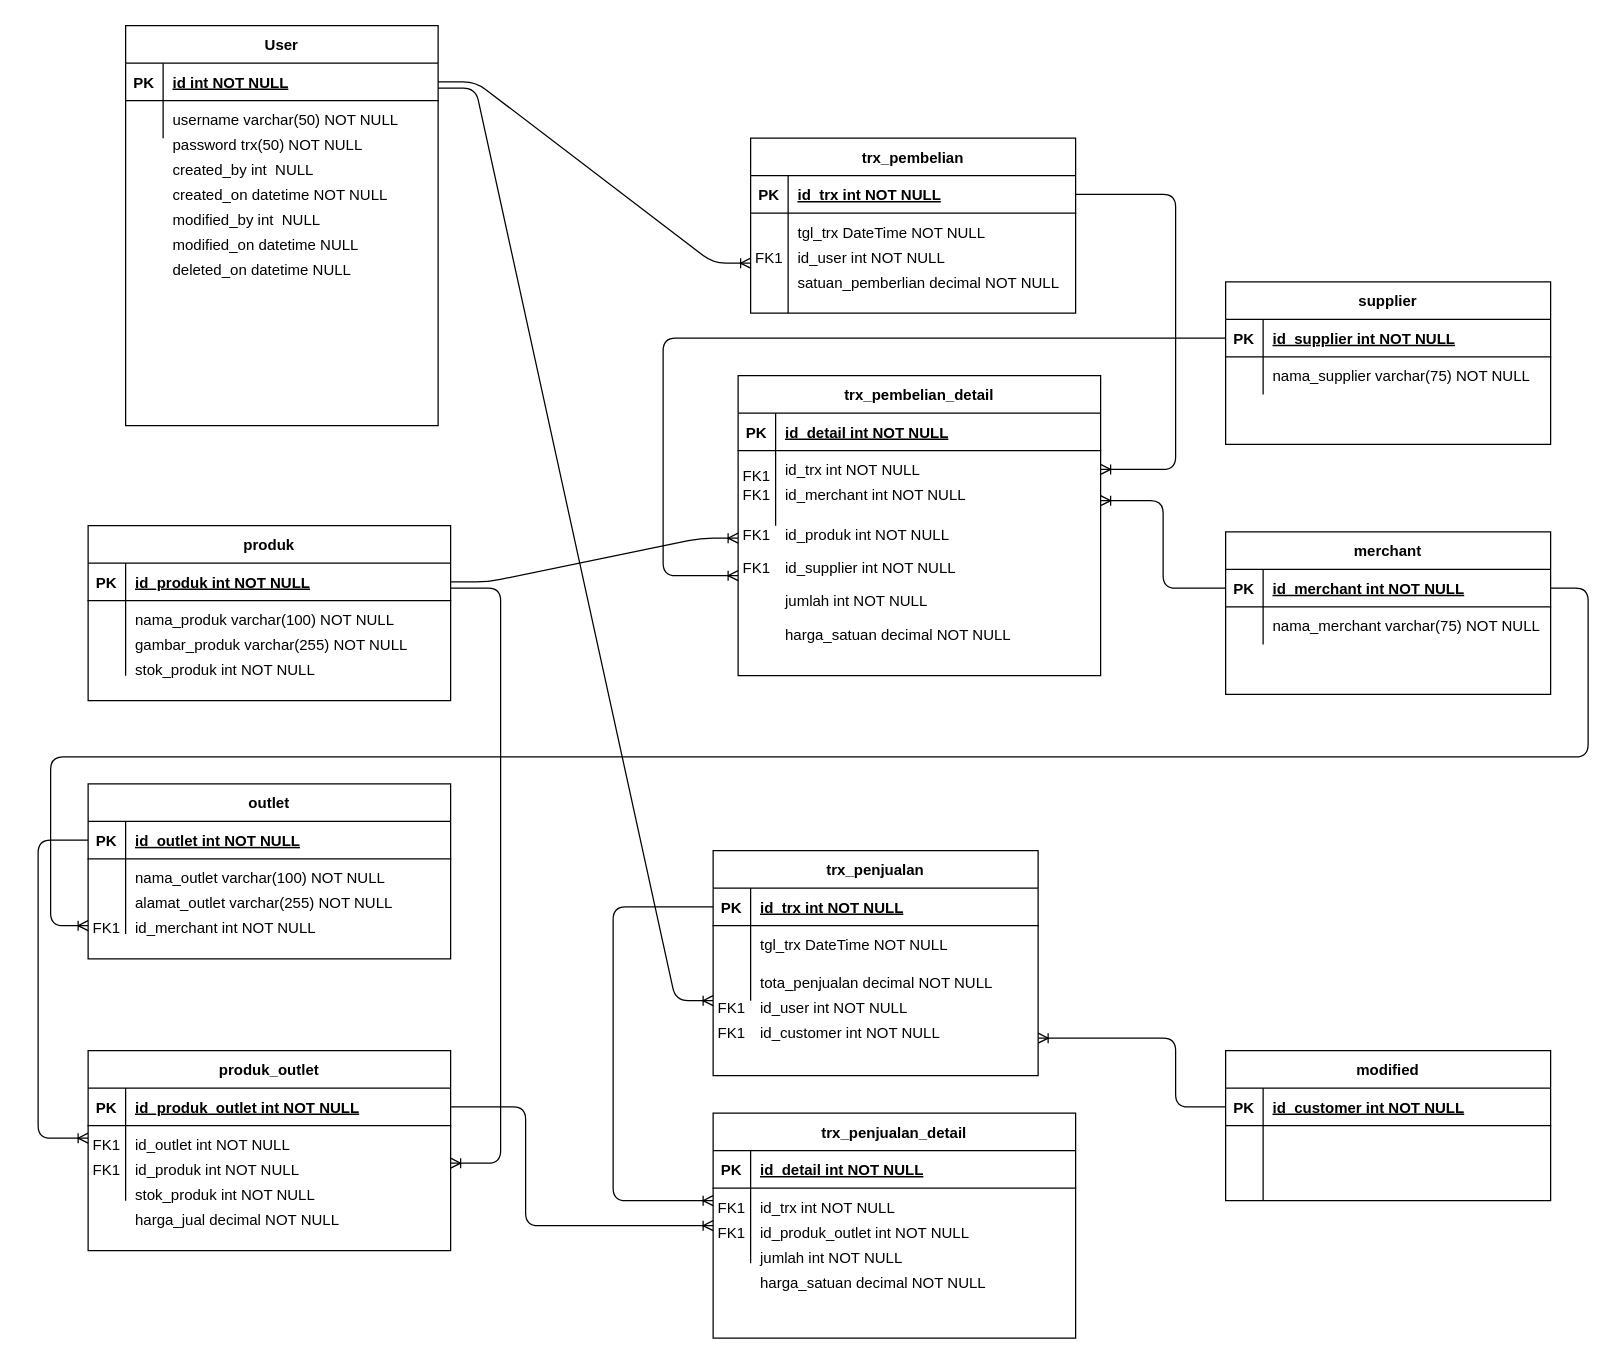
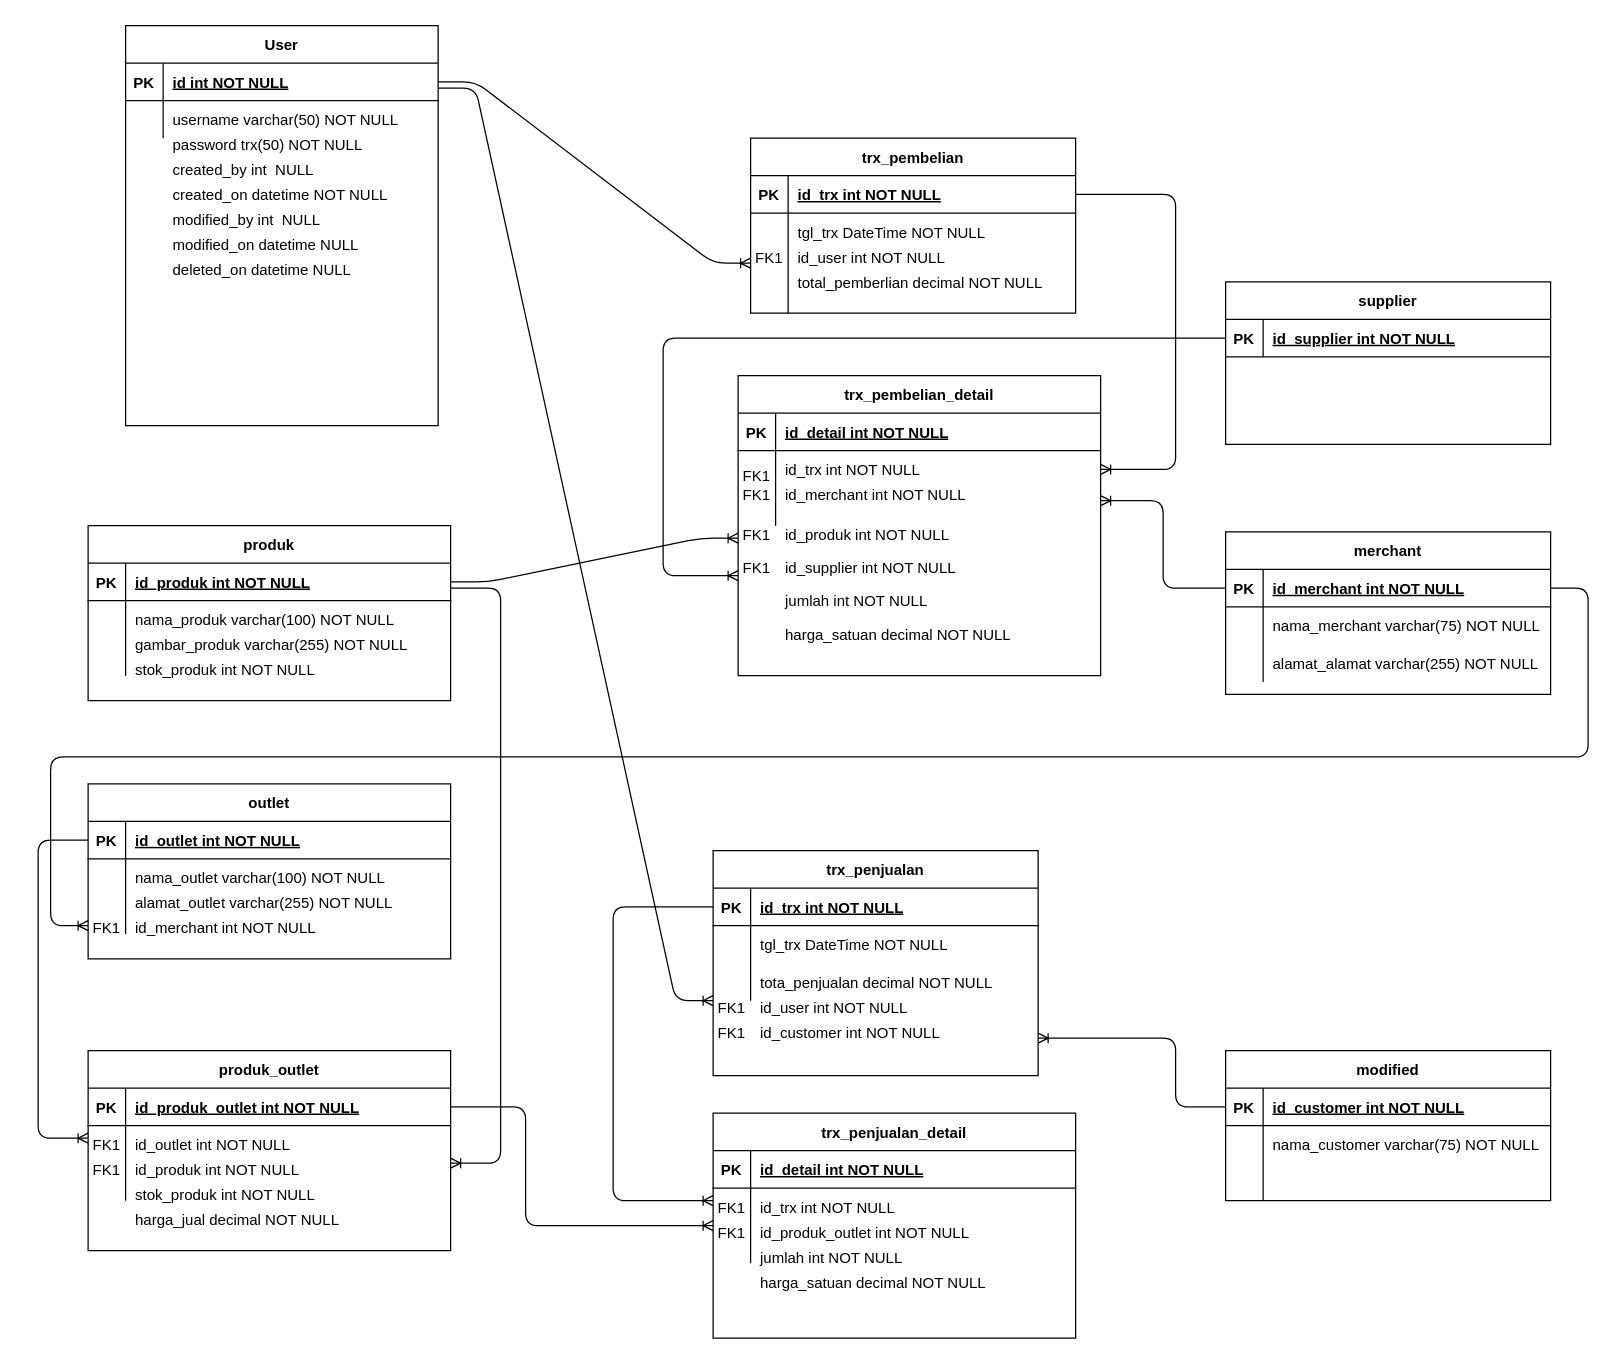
node "satuan_pemberlian decimal NOT NULL": label "satuan_pemberlian decimal NOT NULL" -> "total_pemberlian decimal NOT NULL"
node "nama_supplier varchar(75) NOT NULL": removed
node "alamat_alamat varchar(255) NOT NULL": added
node "nama_customer varchar(75) NOT NULL": added
